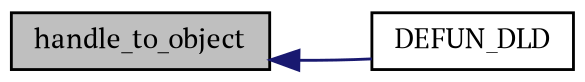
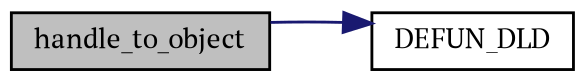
edge "DEFUN_DLD" -> "handle_to_object": reversed
